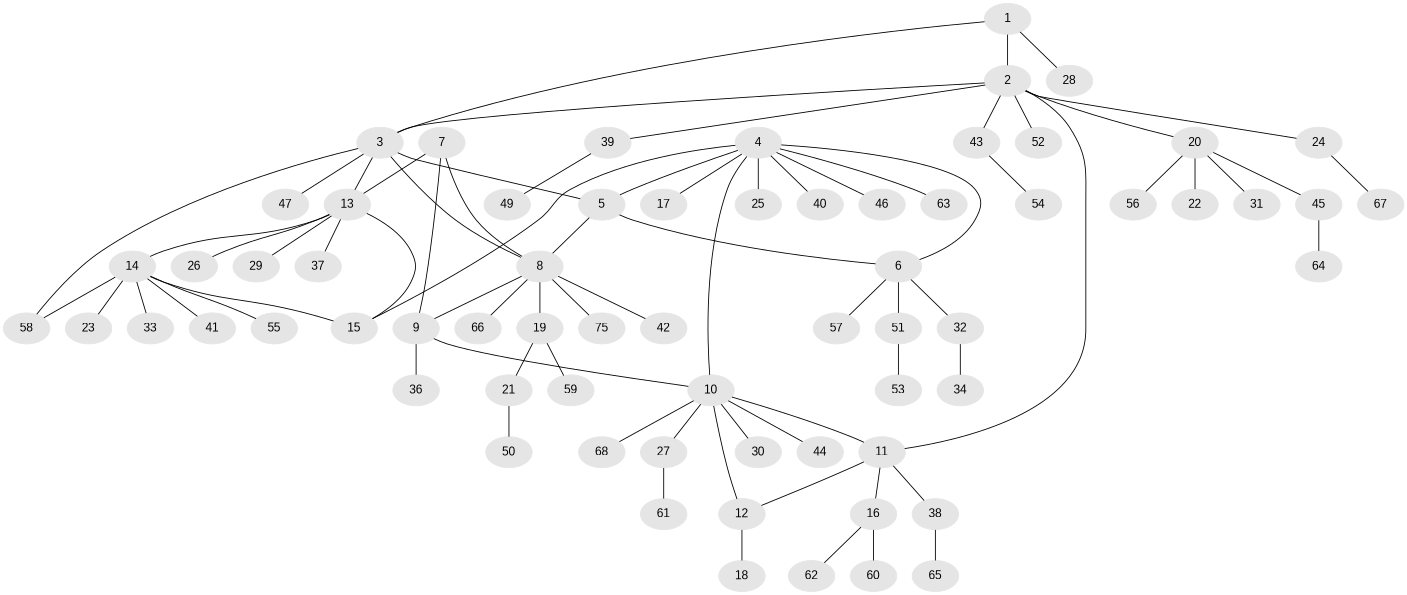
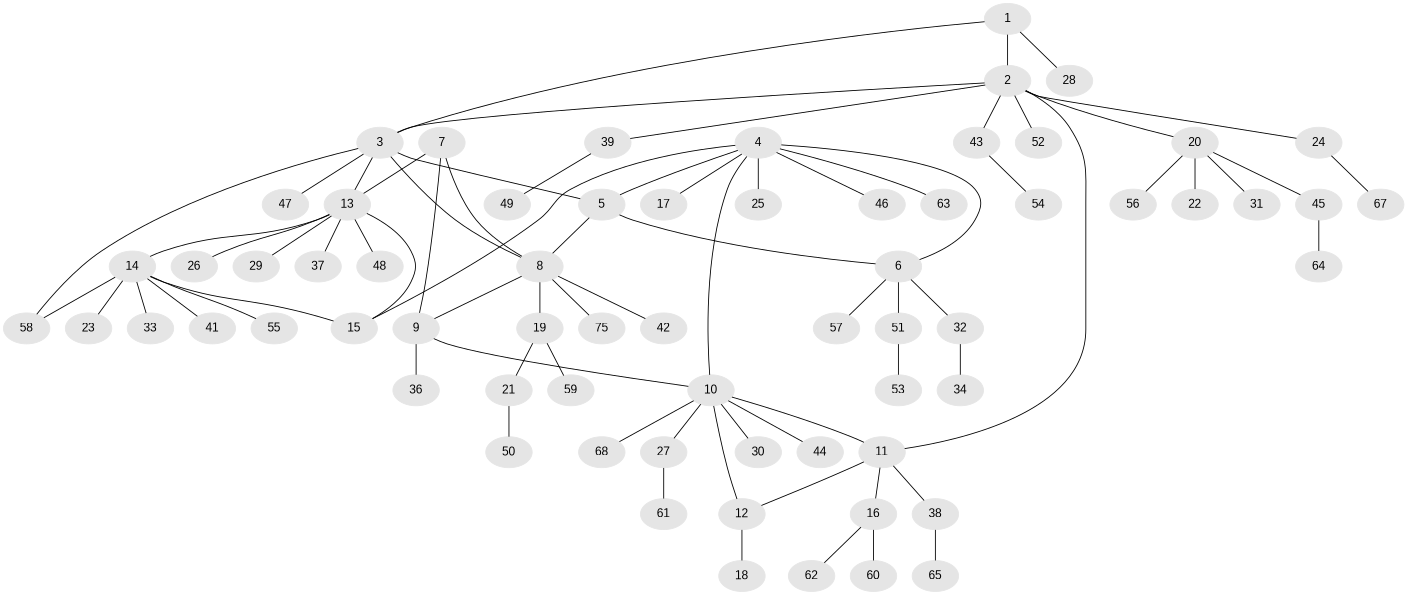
node "40": removed
node "48": added
node "66": removed
